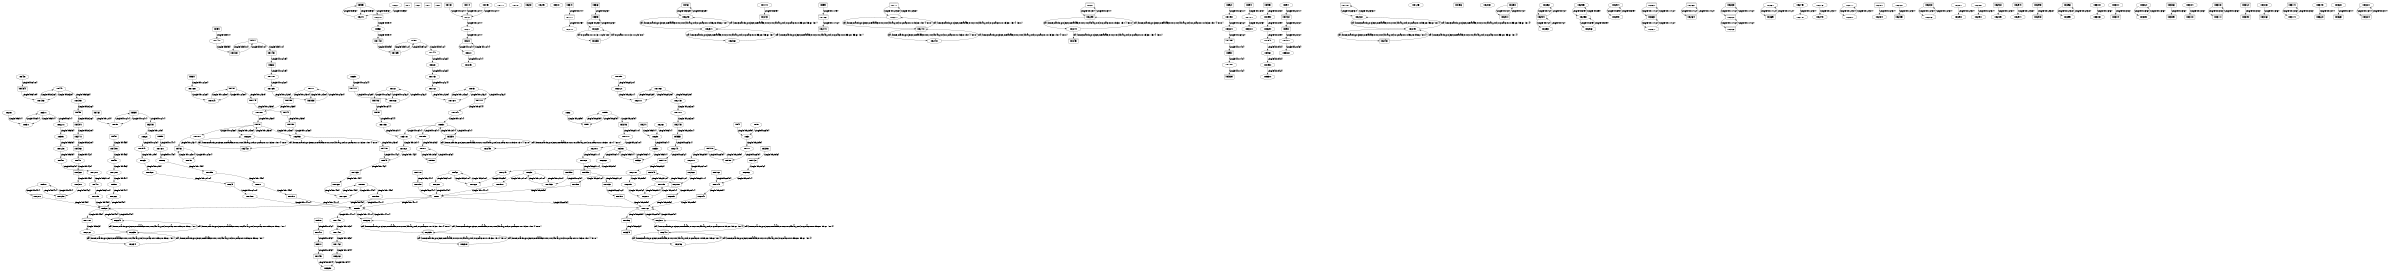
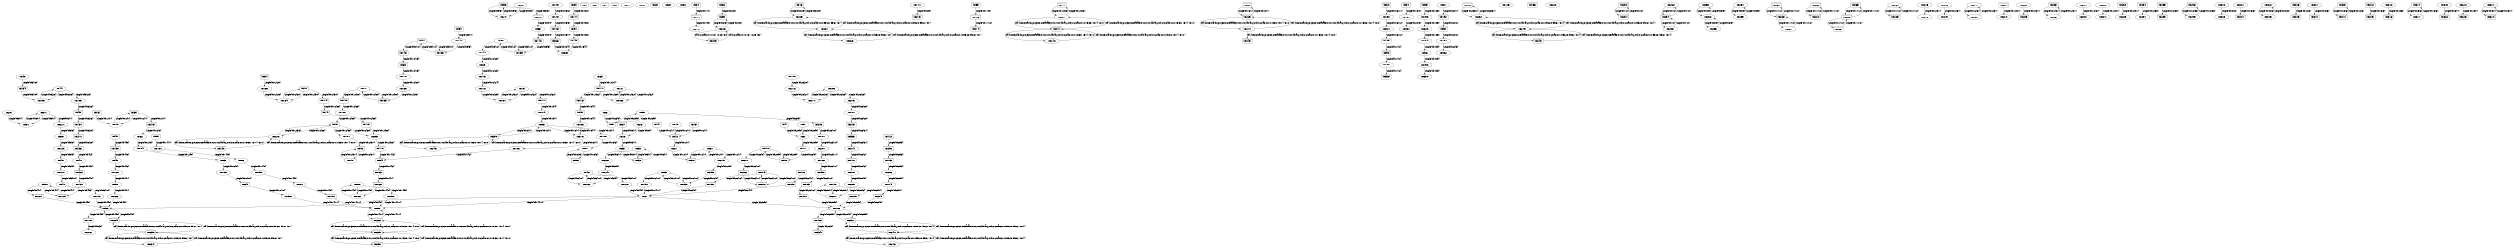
edge "'_#219r" -> "'_#155r": added, label "Single(bb12[8])"
edge "'_#112r" -> "'_#114r": now "'_#112r" -> "'_#208r"
edge "'_#89r" -> "'_#149r": removed, label "Single(bb14[11])"
